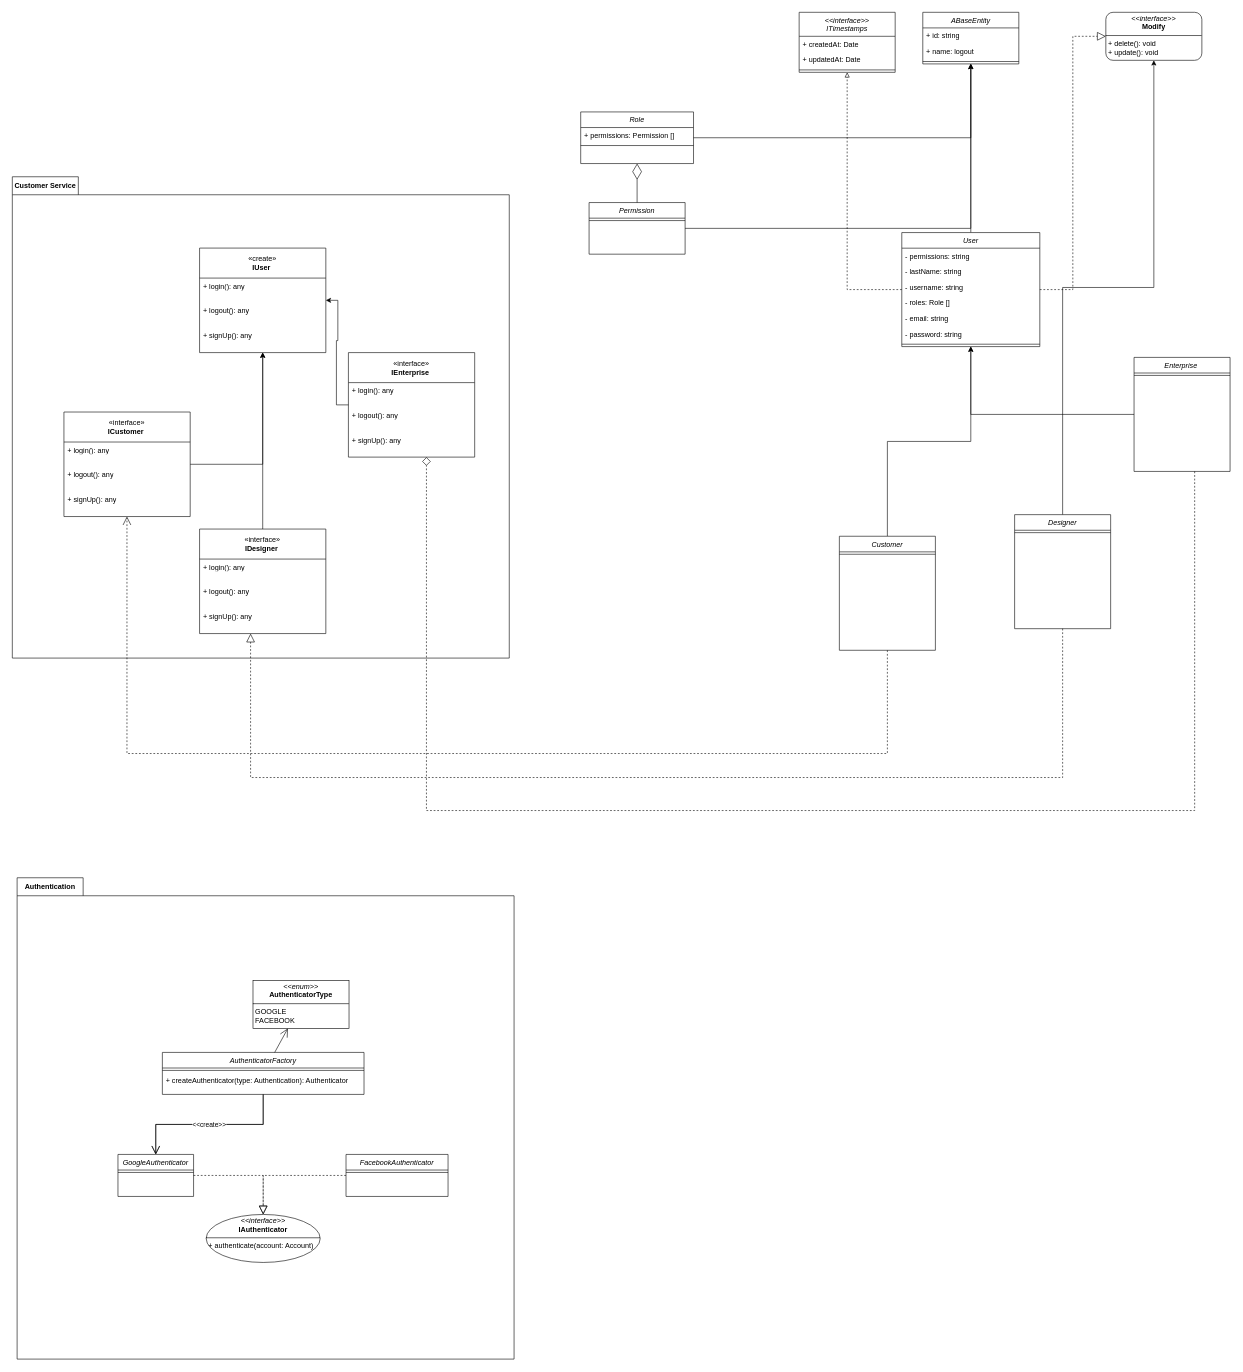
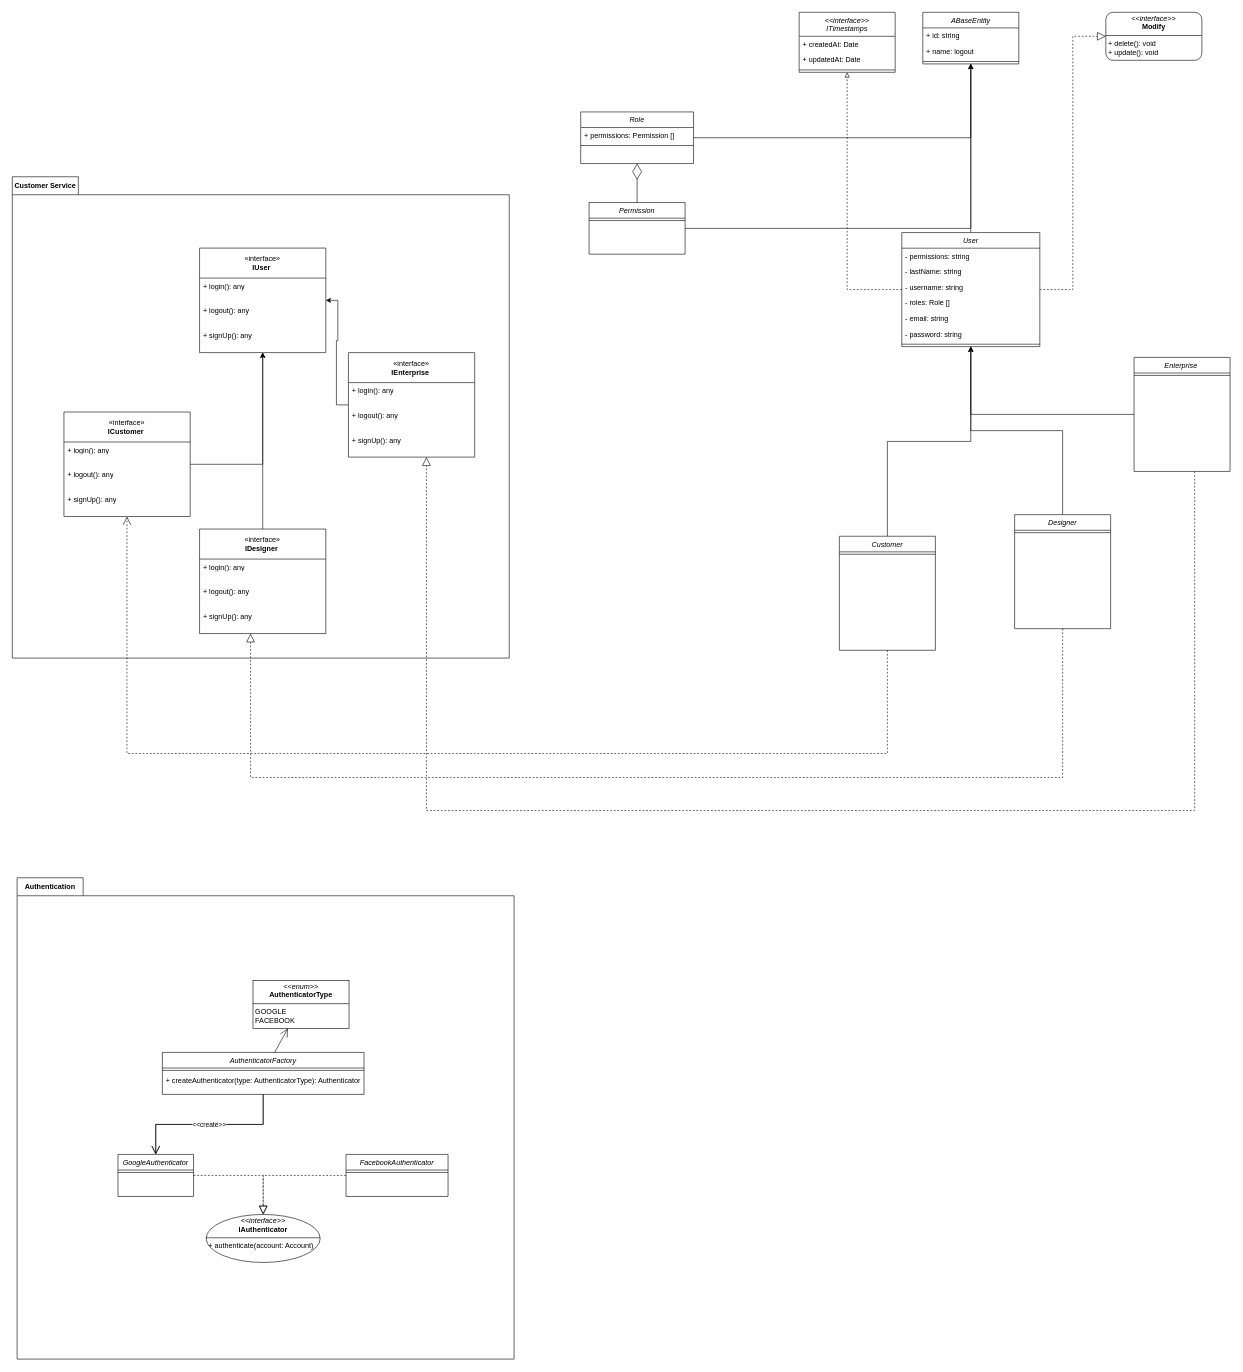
node "«create» IUser": label "«create» IUser" -> "«interface» IUser"
edge "Designer" -> "<<interface>> Modify + delete(): void + update(): void": now "Designer" -> "User"
edge "Enterprise" -> "«interface» IEnterprise": arrowhead diamond -> block
node "+ createAuthenticator(type: Authentication): Authenticator": label "+ createAuthenticator(type: Authentication): Authenticator" -> "+ createAuthenticator(type: AuthenticatorType): Authenticator"
